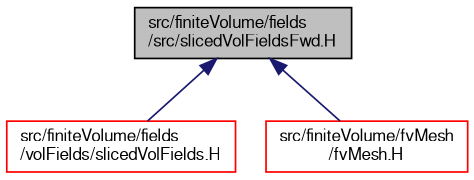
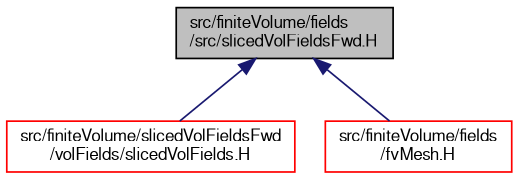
node "src/finiteVolume/fields /volFields/slicedVolFields.H": label "src/finiteVolume/fields /volFields/slicedVolFields.H" -> "src/finiteVolume/slicedVolFieldsFwd /volFields/slicedVolFields.H"
node "src/finiteVolume/fvMesh /fvMesh.H": label "src/finiteVolume/fvMesh /fvMesh.H" -> "src/finiteVolume/fields /fvMesh.H"
